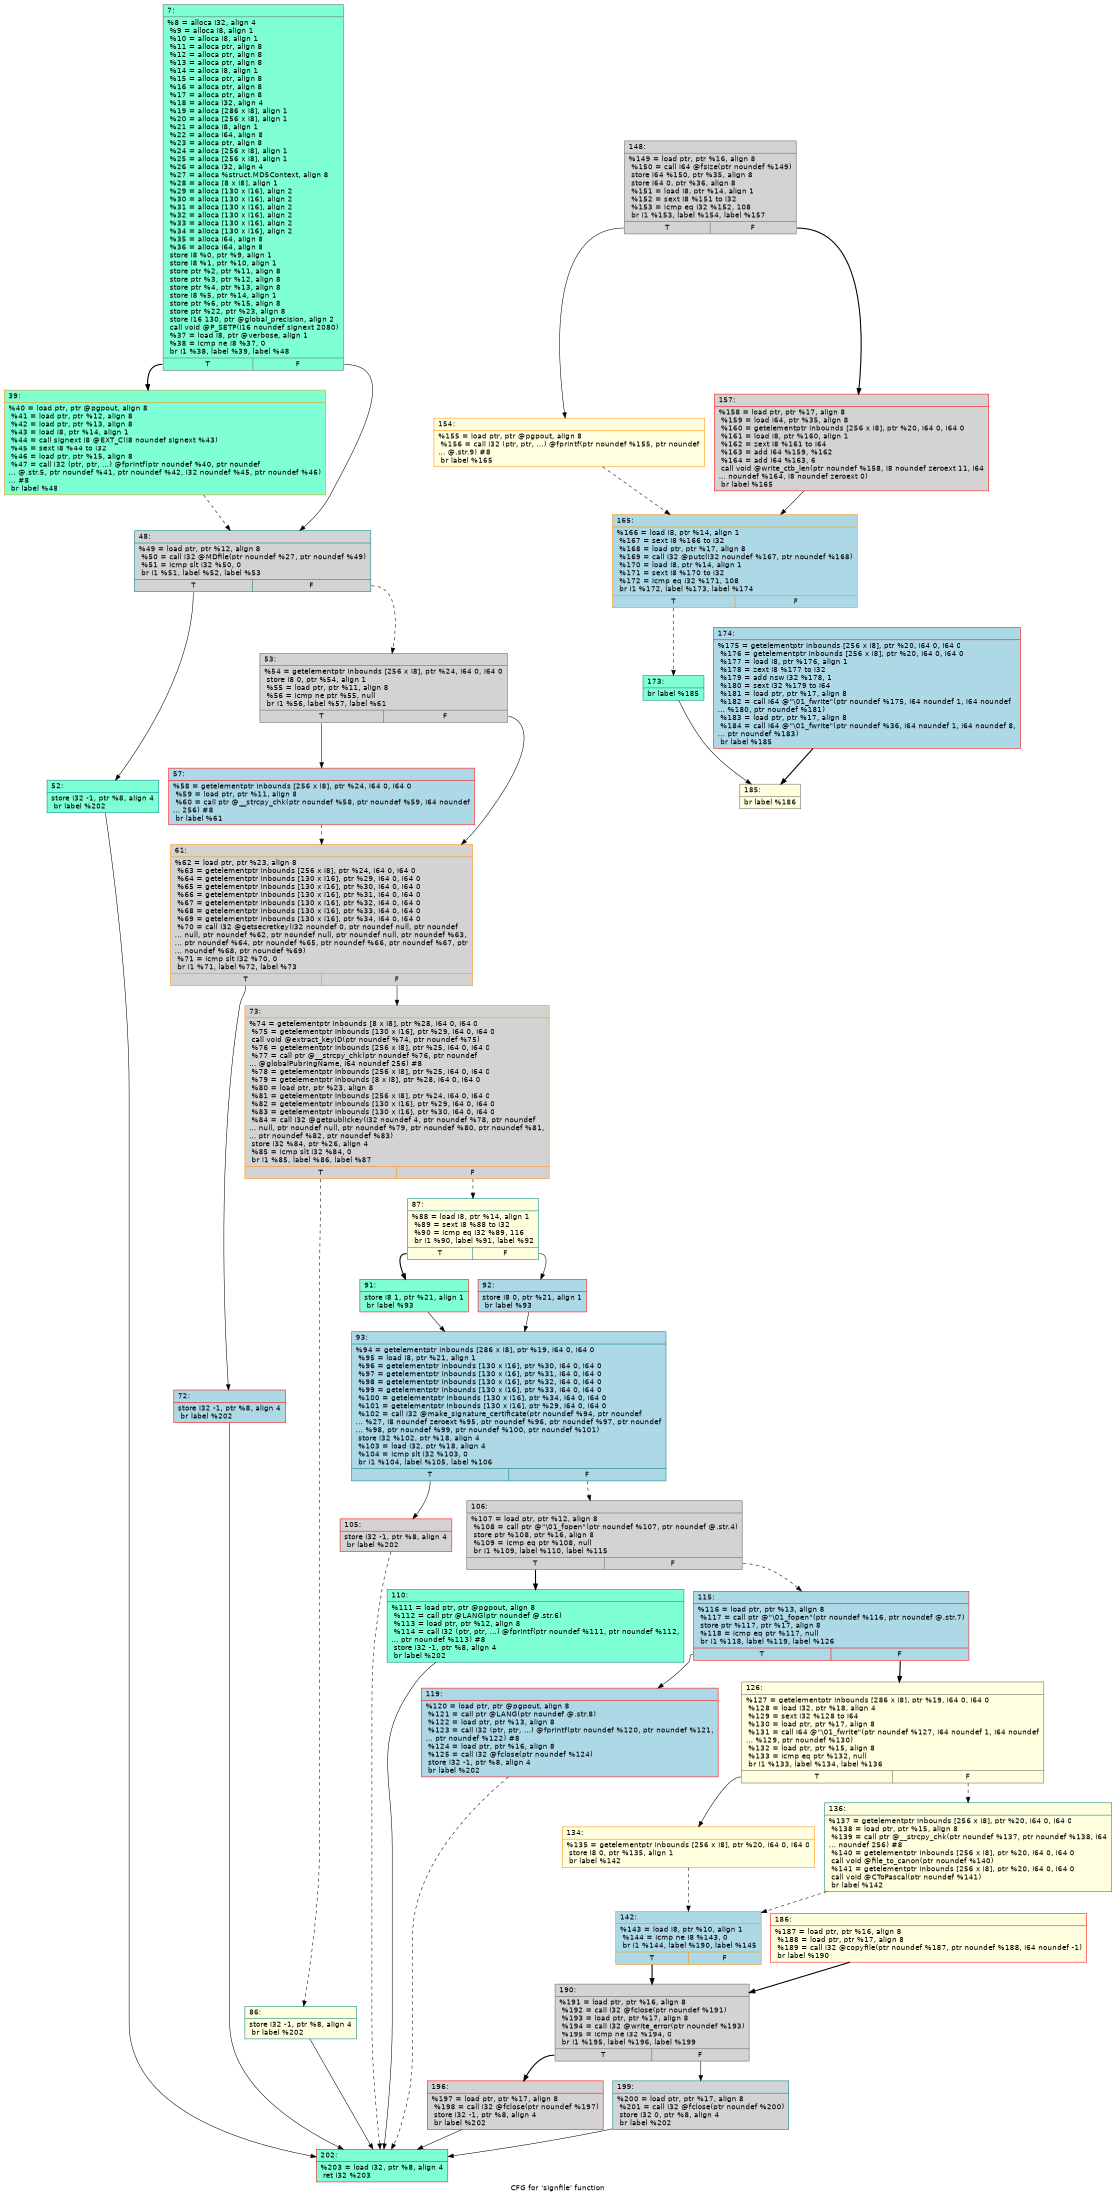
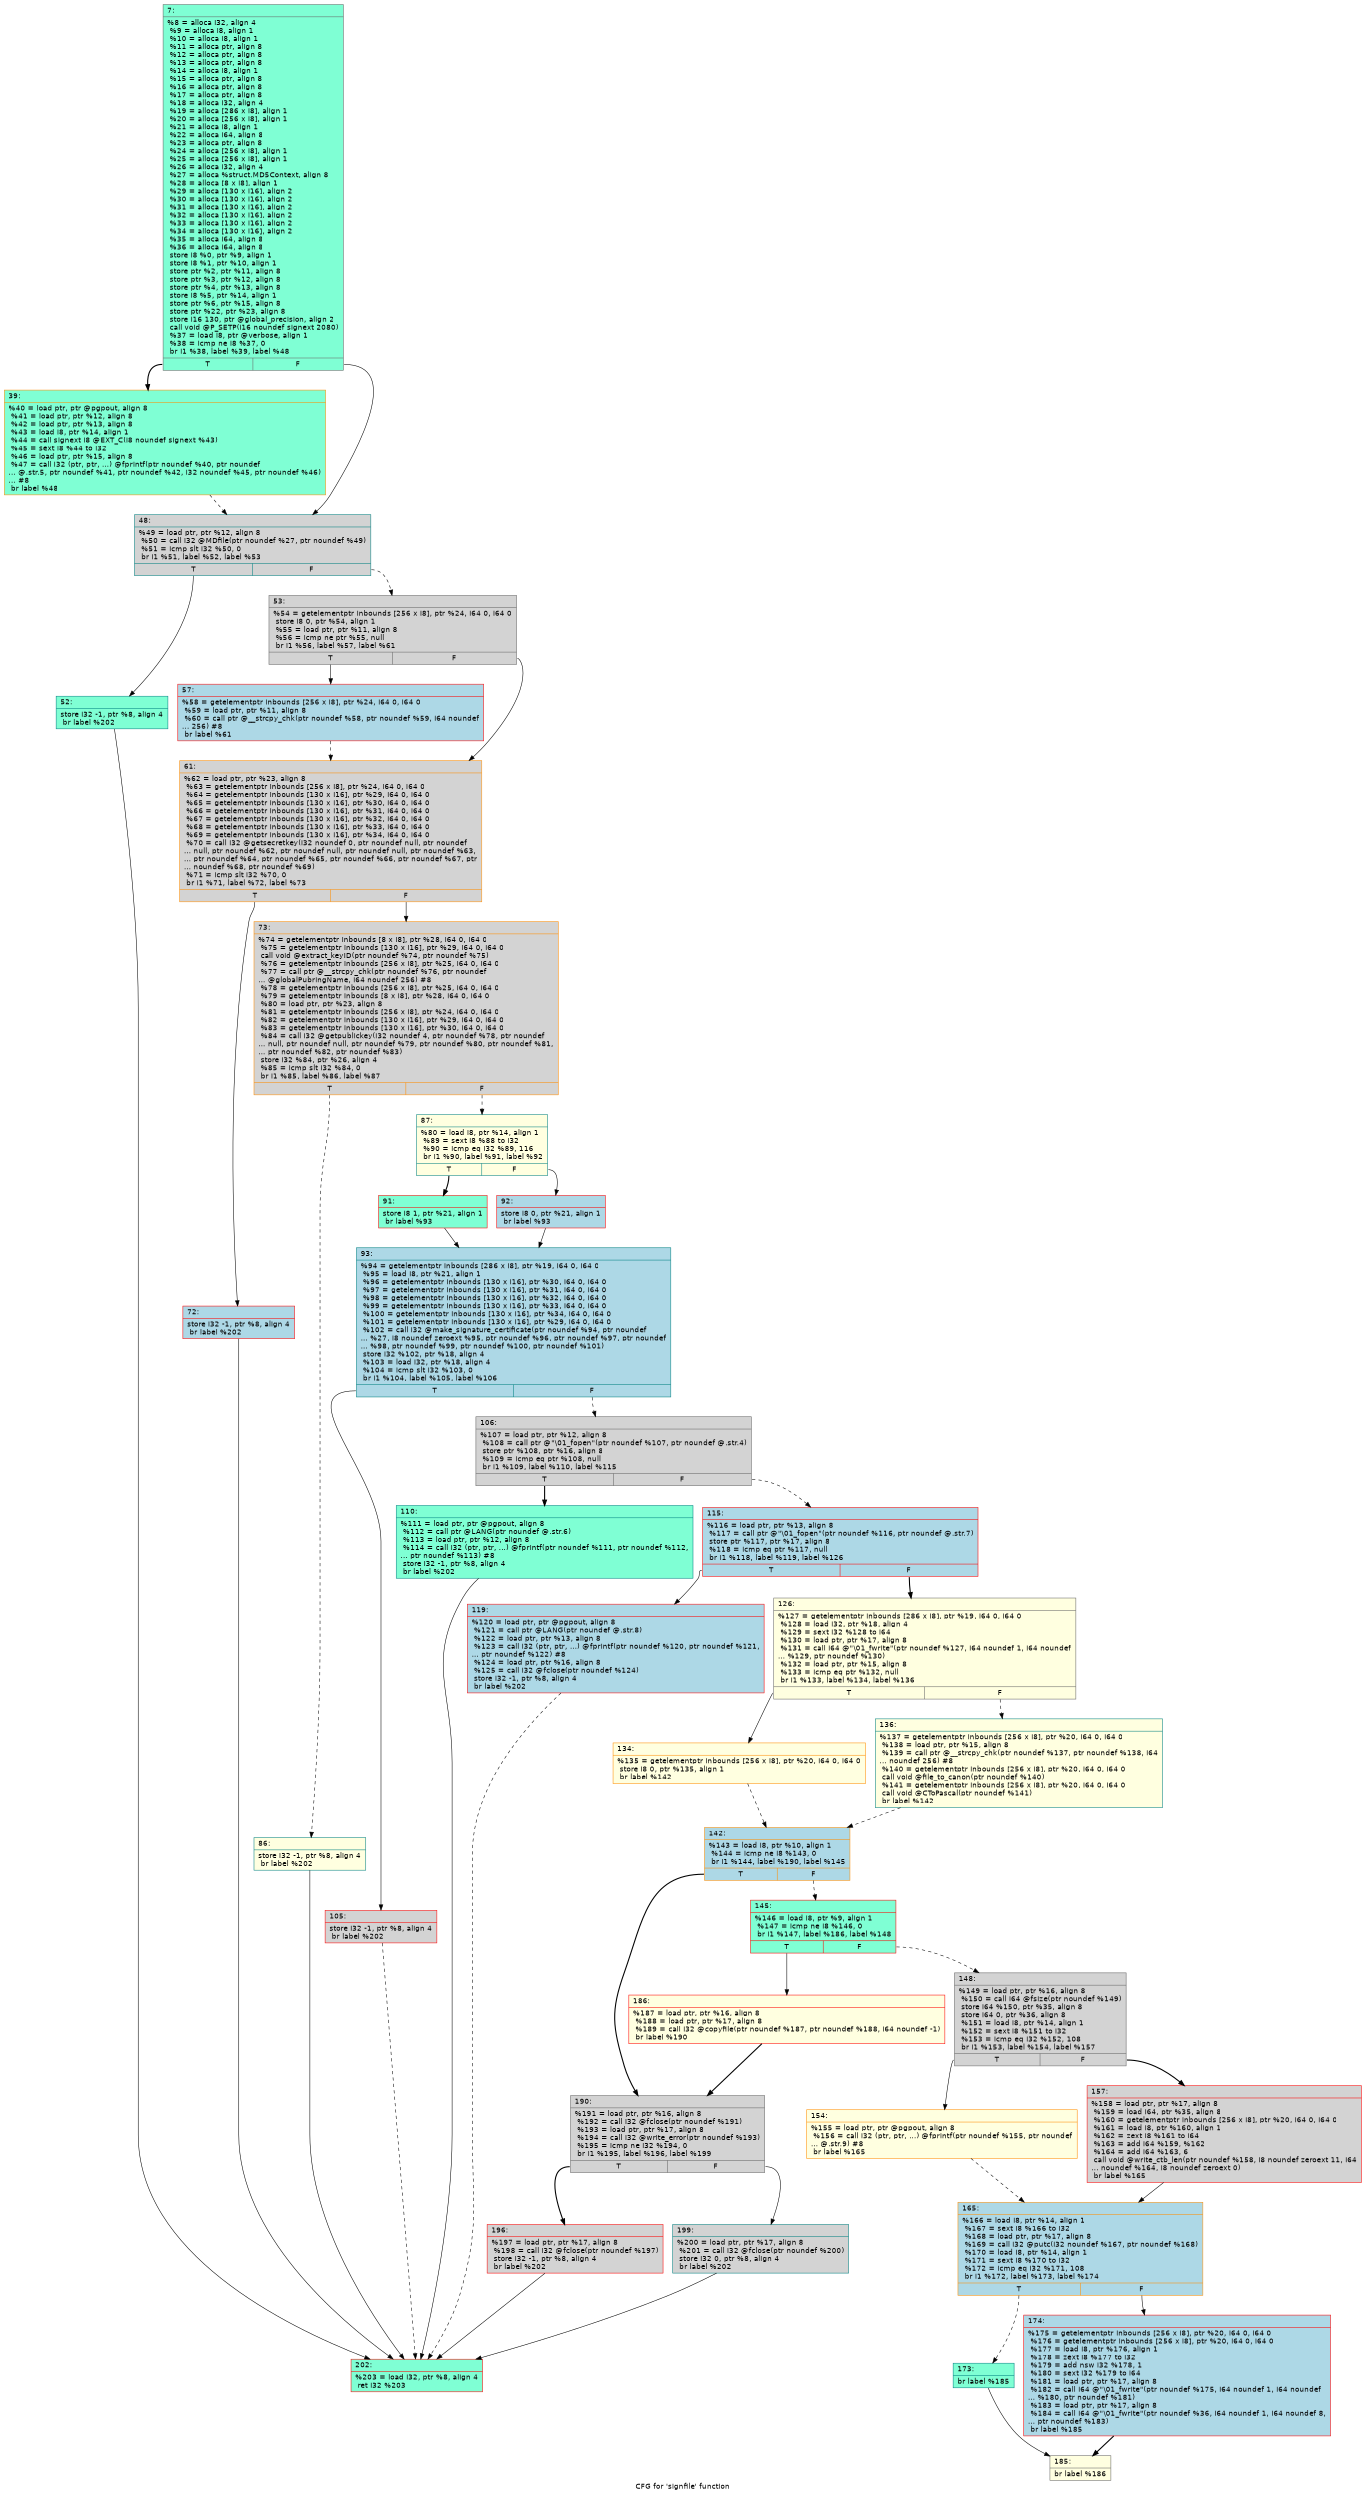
node "87:": text "%88 = load i8, ptr %14, align 1" -> "%80 = load i8, ptr %14, align 1"
node "145:": added
edge "165:" -> "174:": added
